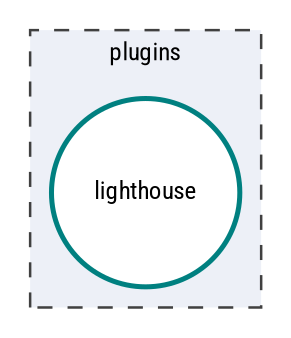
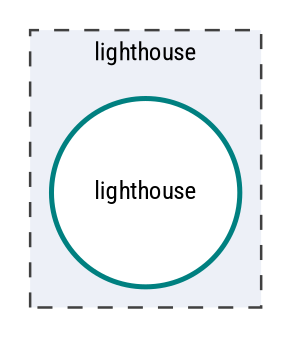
cluster "plugins": label "plugins" -> "lighthouse"
